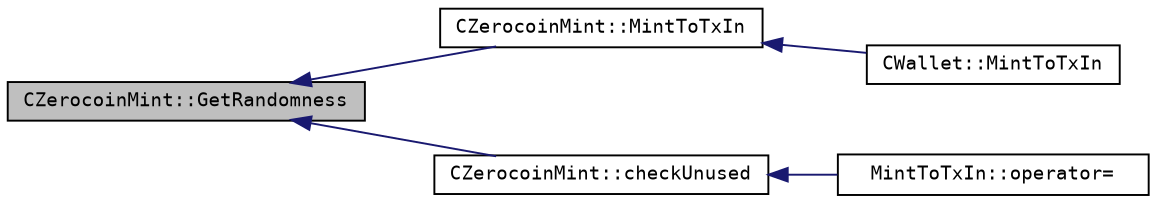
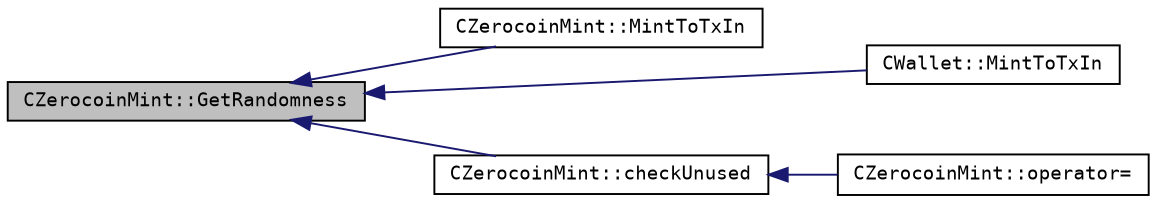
edge "CWallet::MintToTxIn" -> "CZerocoinMint::MintToTxIn": now "CWallet::MintToTxIn" -> "CZerocoinMint::GetRandomness"
node "MintToTxIn::operator=": label "MintToTxIn::operator=" -> "CZerocoinMint::operator="
